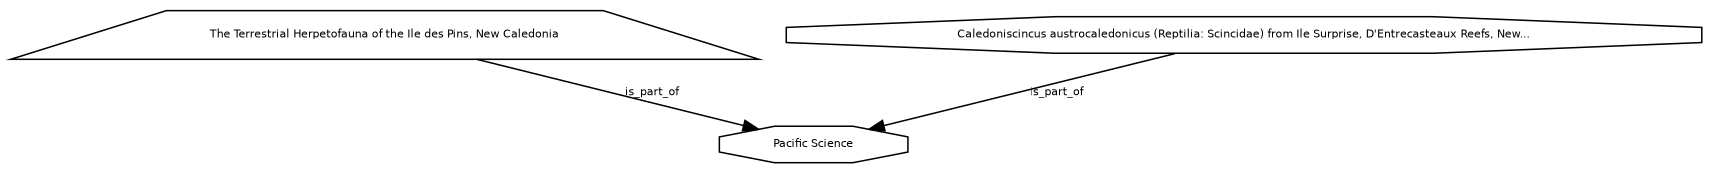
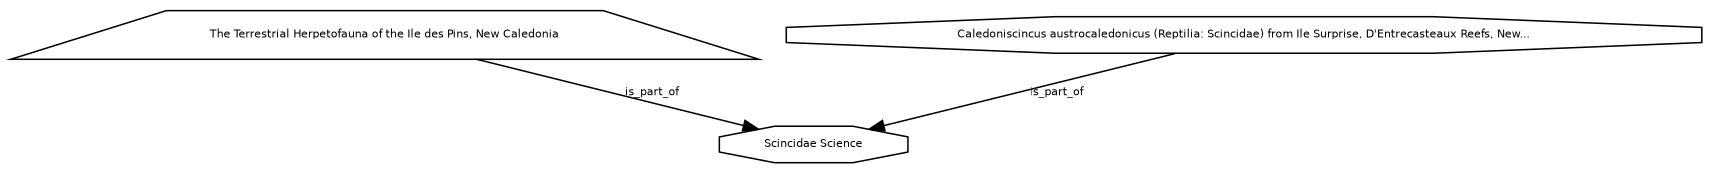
node "Pacific Science": label "Pacific Science" -> "Scincidae Science"
